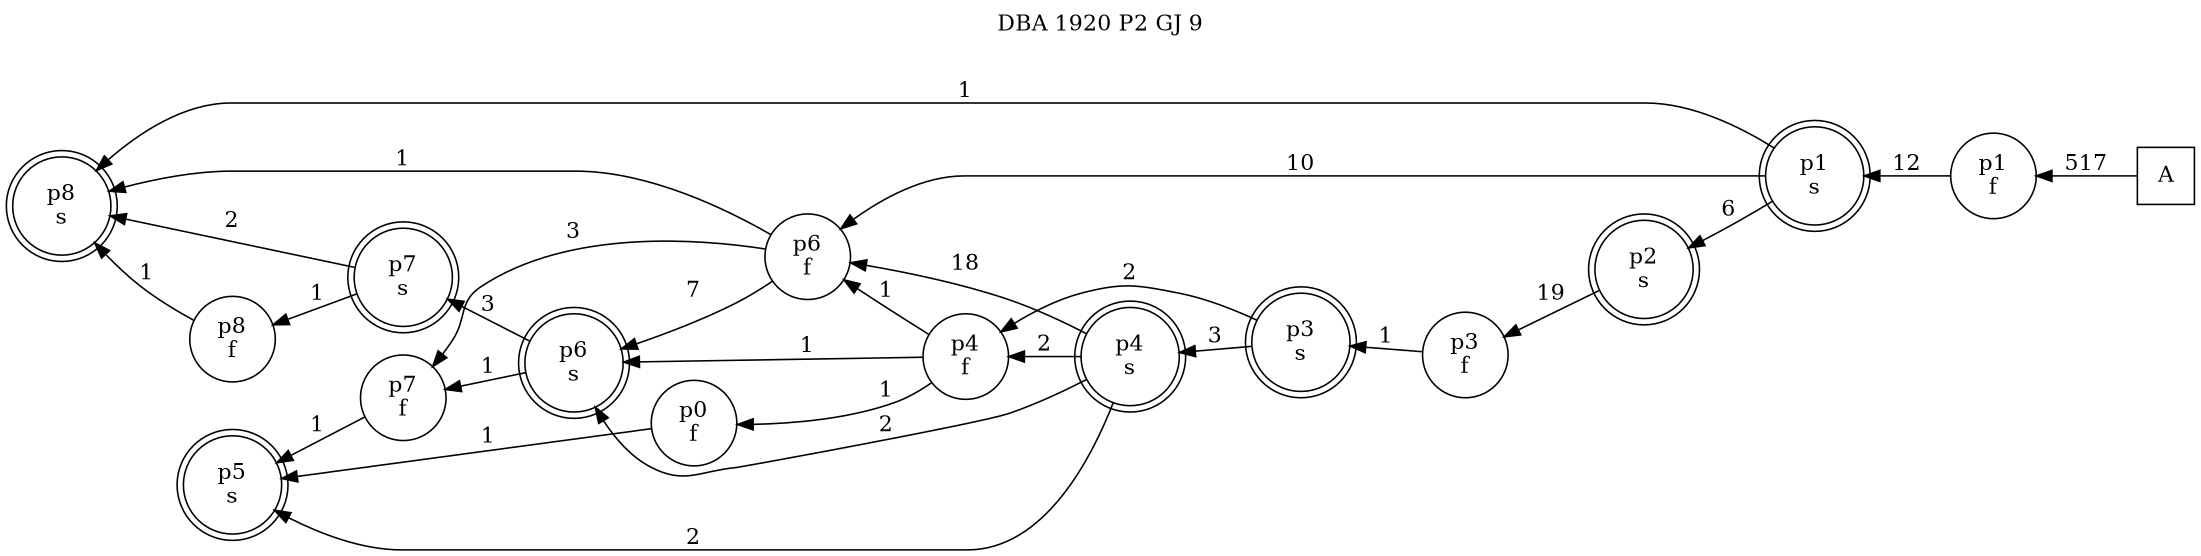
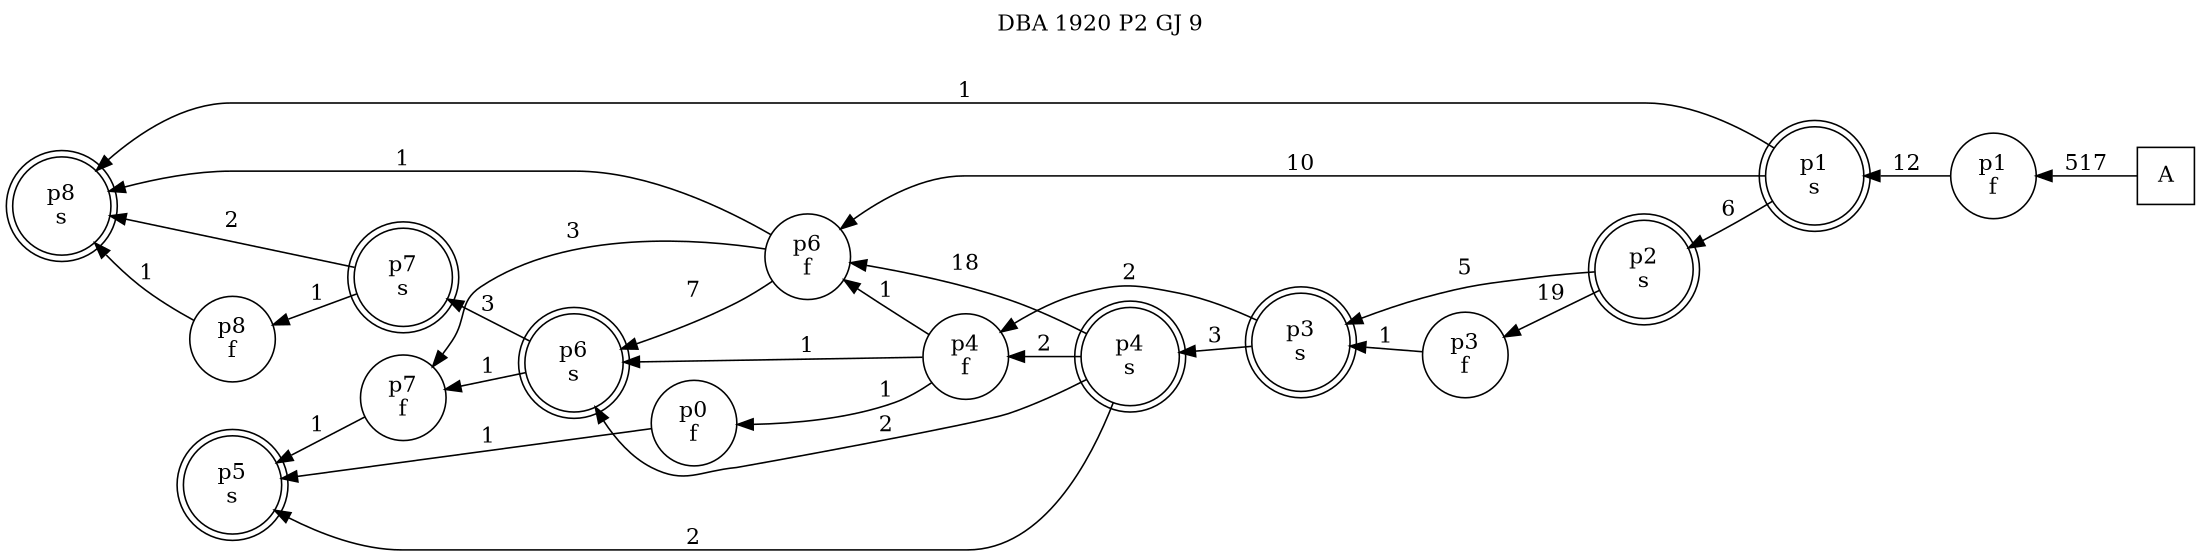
edge "p2 s" -> "p3 s": added, label "5"
